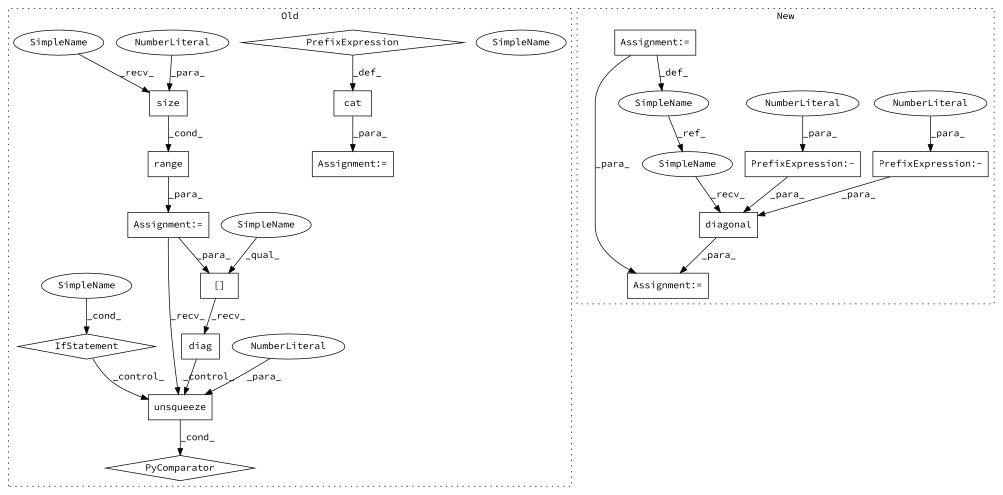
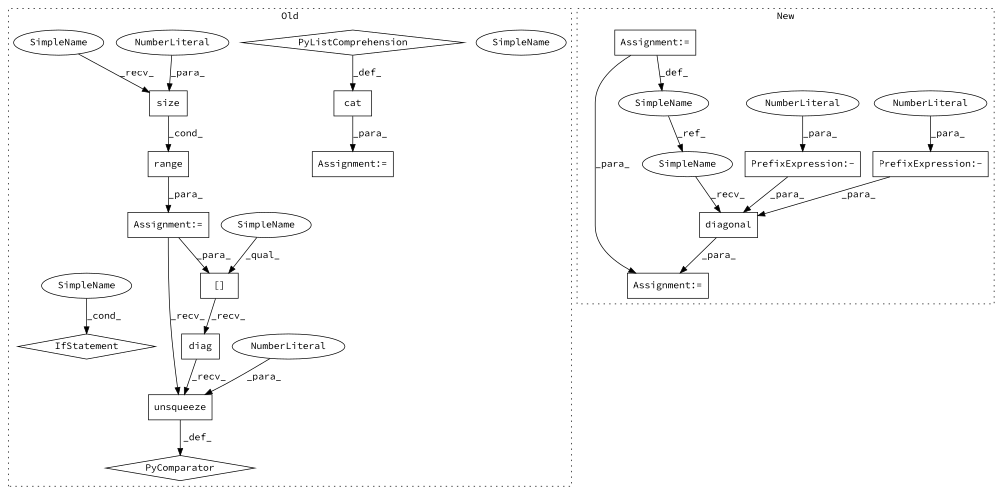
node "PrefixExpression": label "PrefixExpression" -> "PyListComprehension"
edge "diag" -> "unsqueeze": label "_control_" -> "_recv_"
edge "IfStatement" -> "unsqueeze": removed, label "_control_"
edge "unsqueeze" -> "PyComparator": label "_cond_" -> "_def_"
